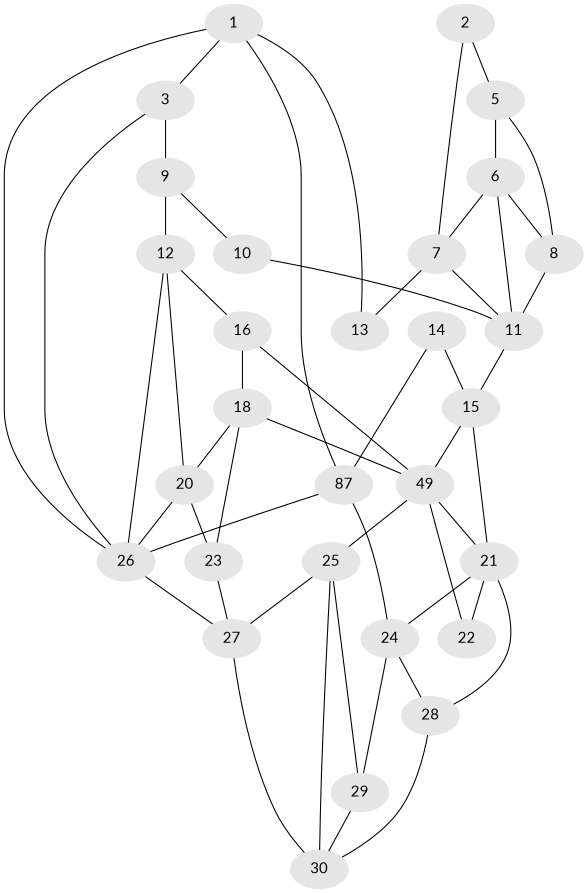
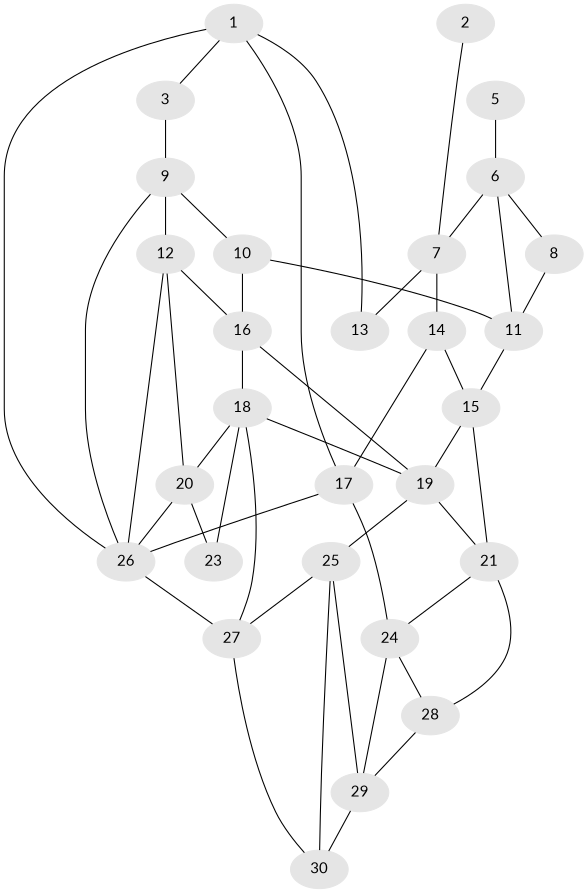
edge "2" -- "5": removed
edge "5" -- "8": removed
edge "10" -- "16": added
edge "7" -- "11": now "7" -- "14"
edge "3" -- "26": now "9" -- "26"
node "87": label "87" -> "17"
node "49": label "49" -> "19"
edge "23" -- "27": now "18" -- "27"
node "22": removed
edge "28" -- "30": now "28" -- "29"
